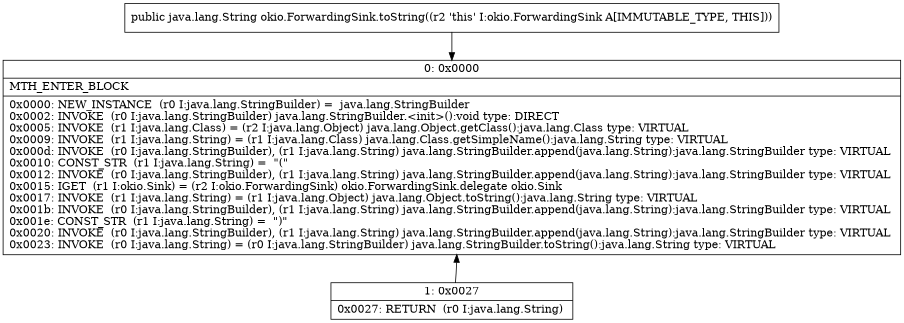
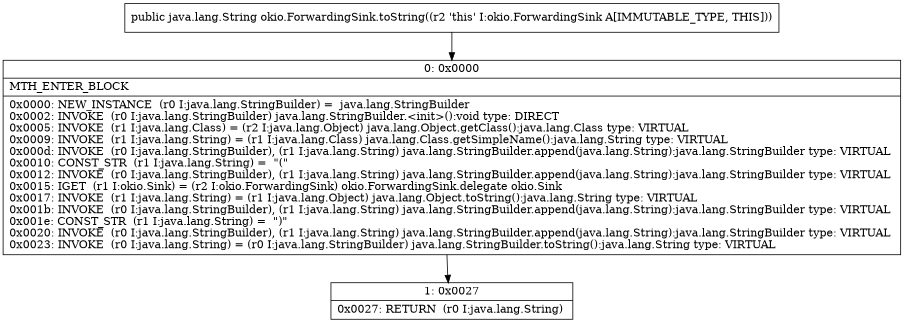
edge "1: 0x0027" -> "0: 0x0000": reversed
